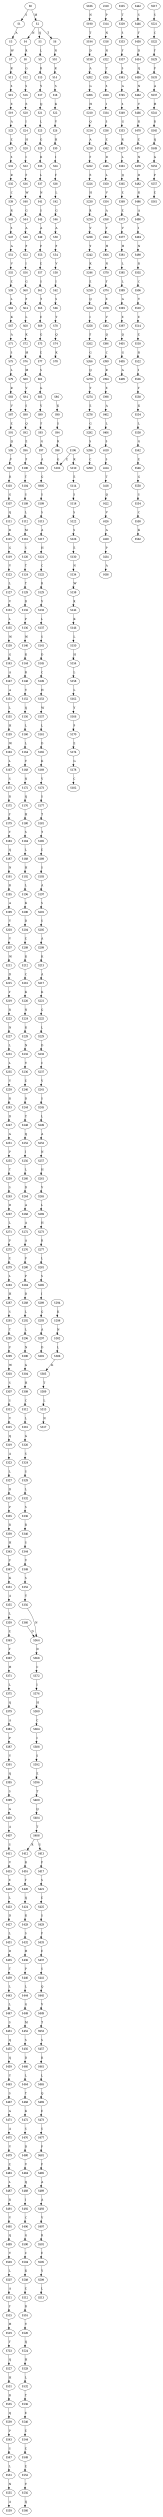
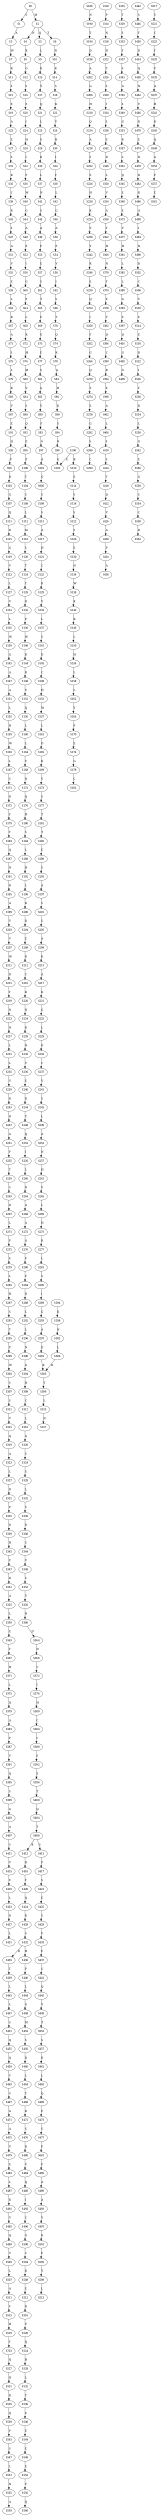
node "S82": added
edge "S301" -> "S305": added, label "K"
edge "S356" -> "S364": now "S356" -> "S360"
edge "S431" -> "S435": now "S432" -> "S435"
